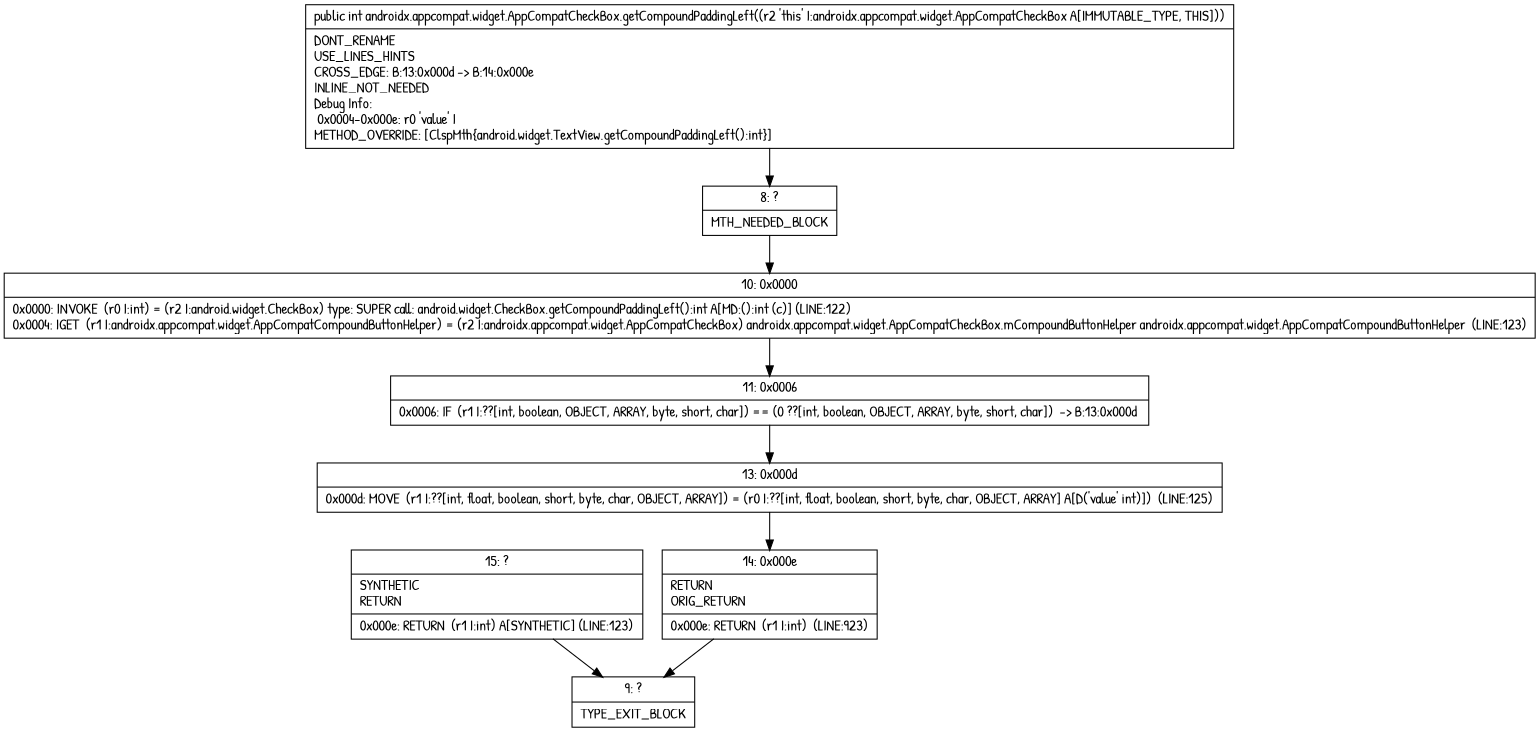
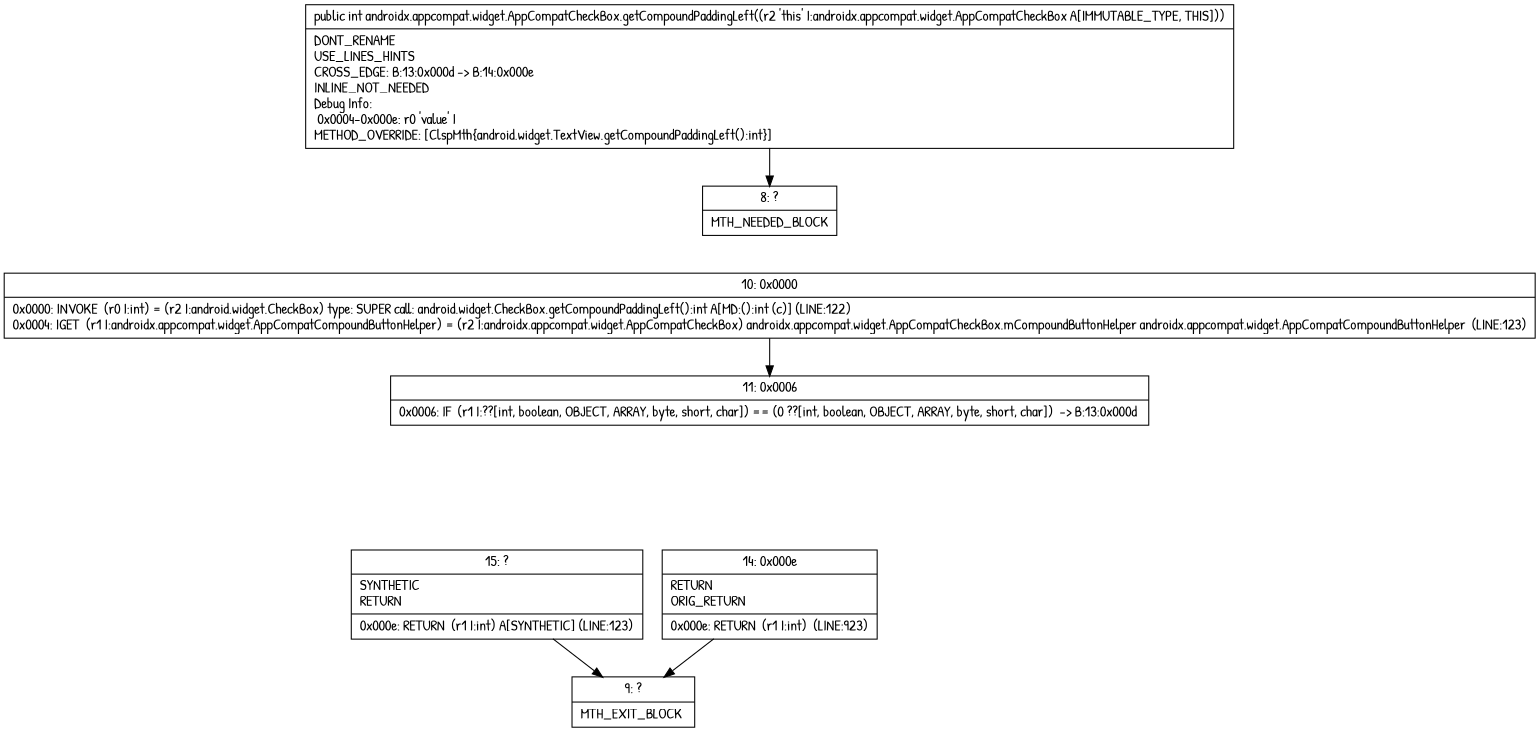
edge "8: ?" -> "10: 0x0000": removed
node "13: 0x000d": removed
node "9: ?": text "TYPE_EXIT_BLOCK" -> "MTH_EXIT_BLOCK"
